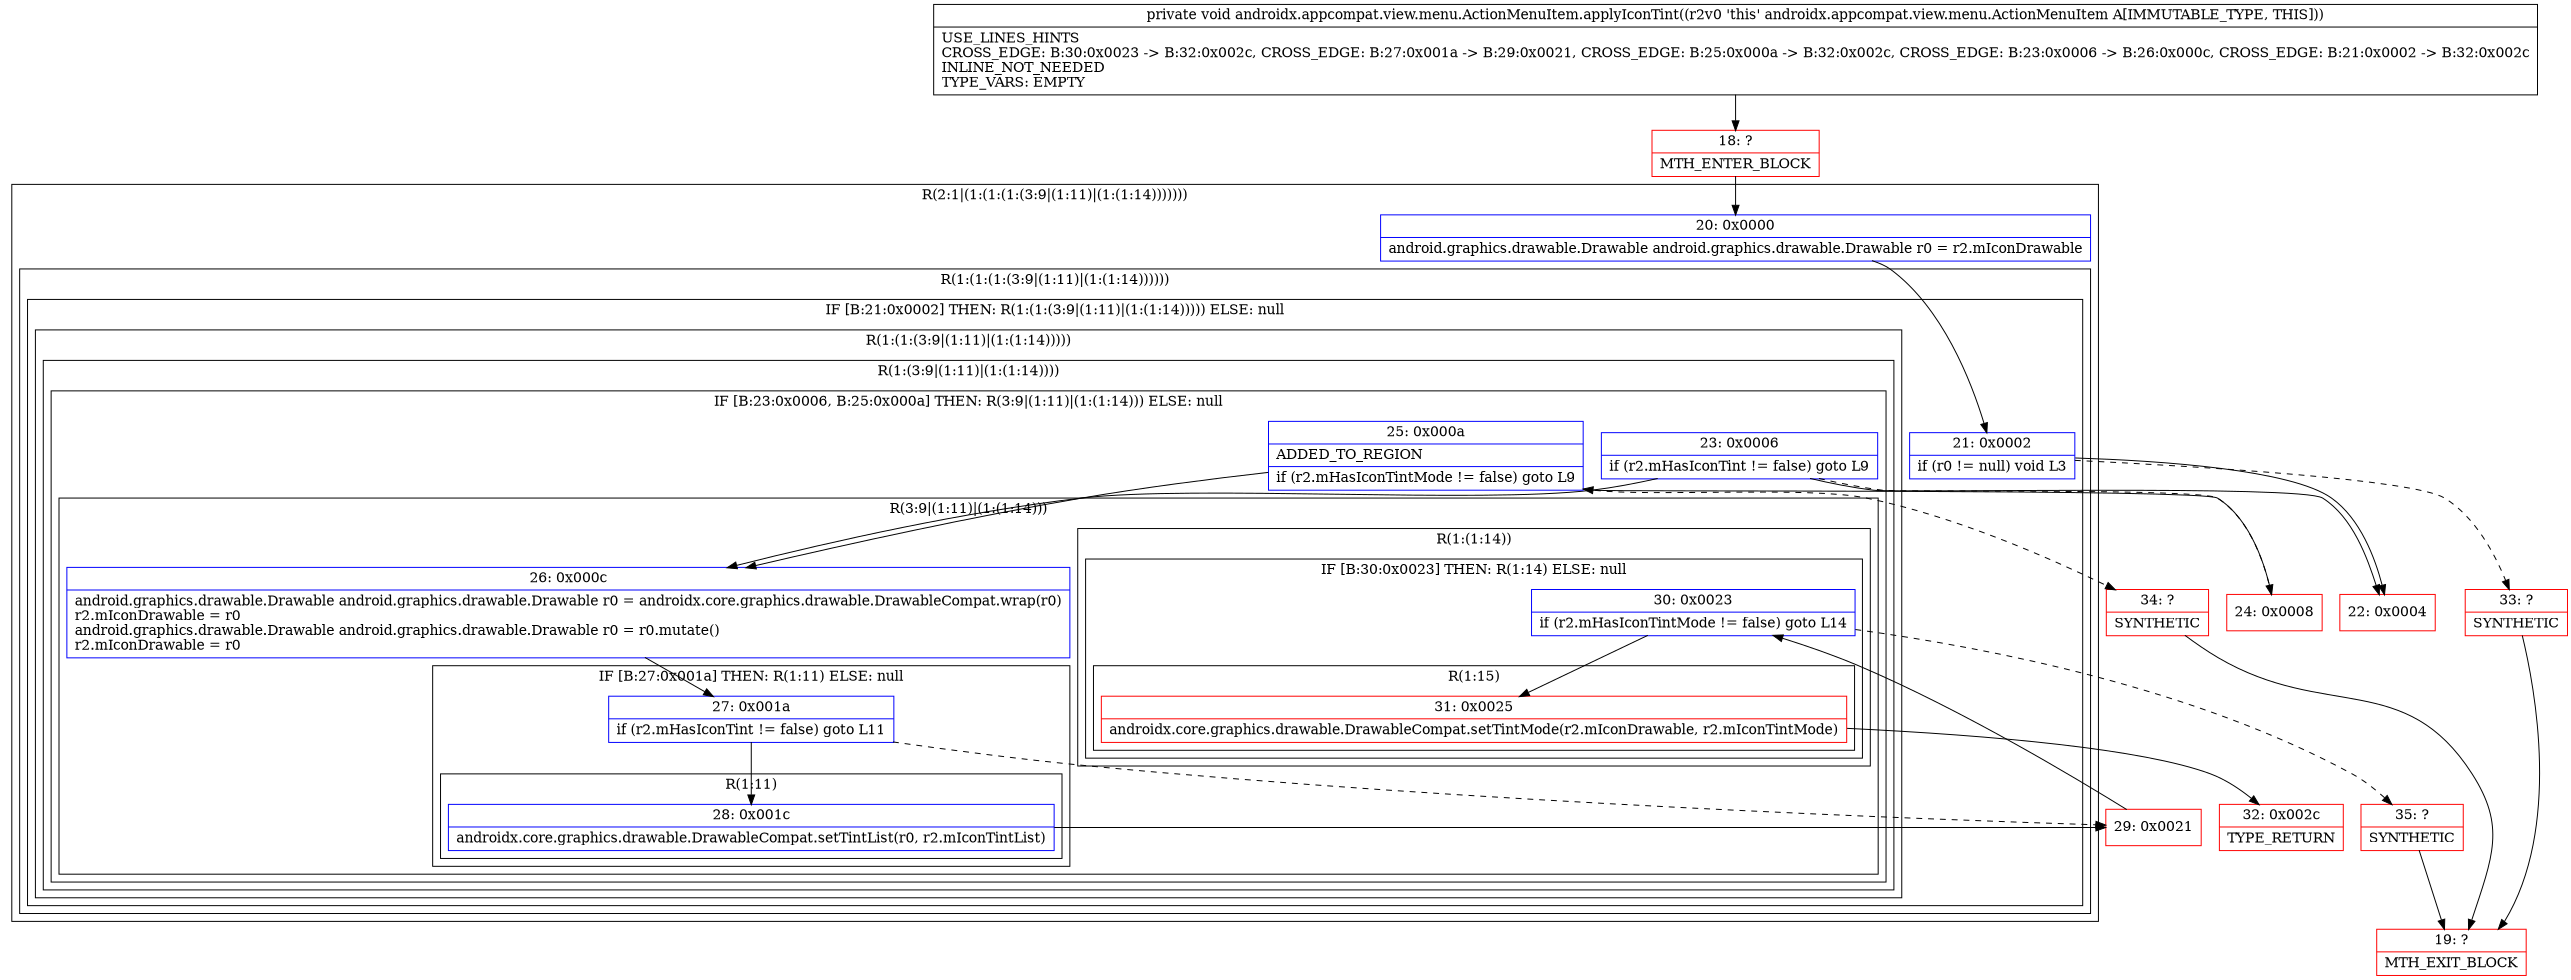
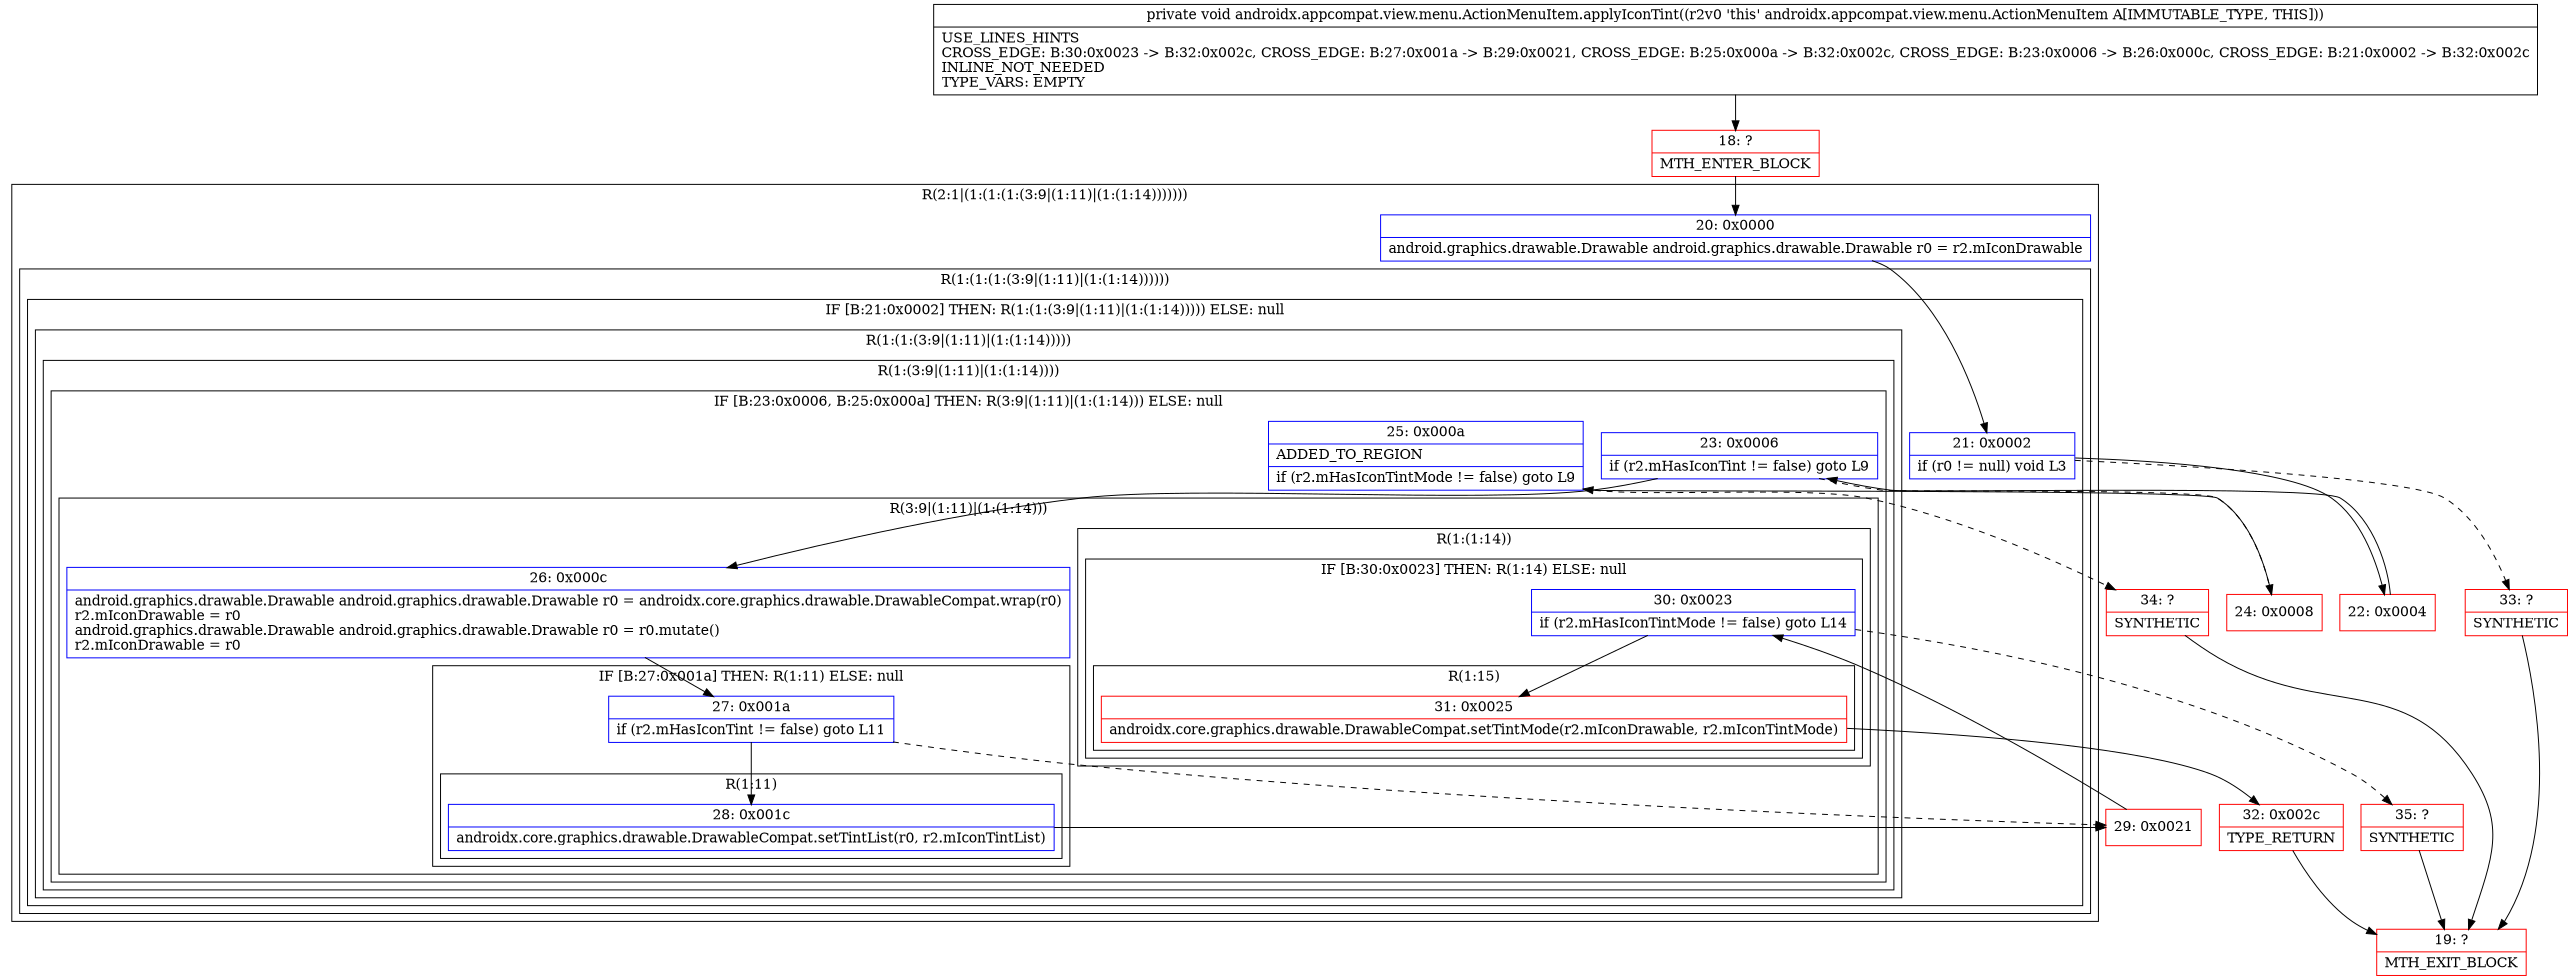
edge "23: 0x0006" -> "22: 0x0004": reversed
edge "25: 0x000a" -> "26: 0x000c": removed
edge "32: 0x002c" -> "19: ?": added
